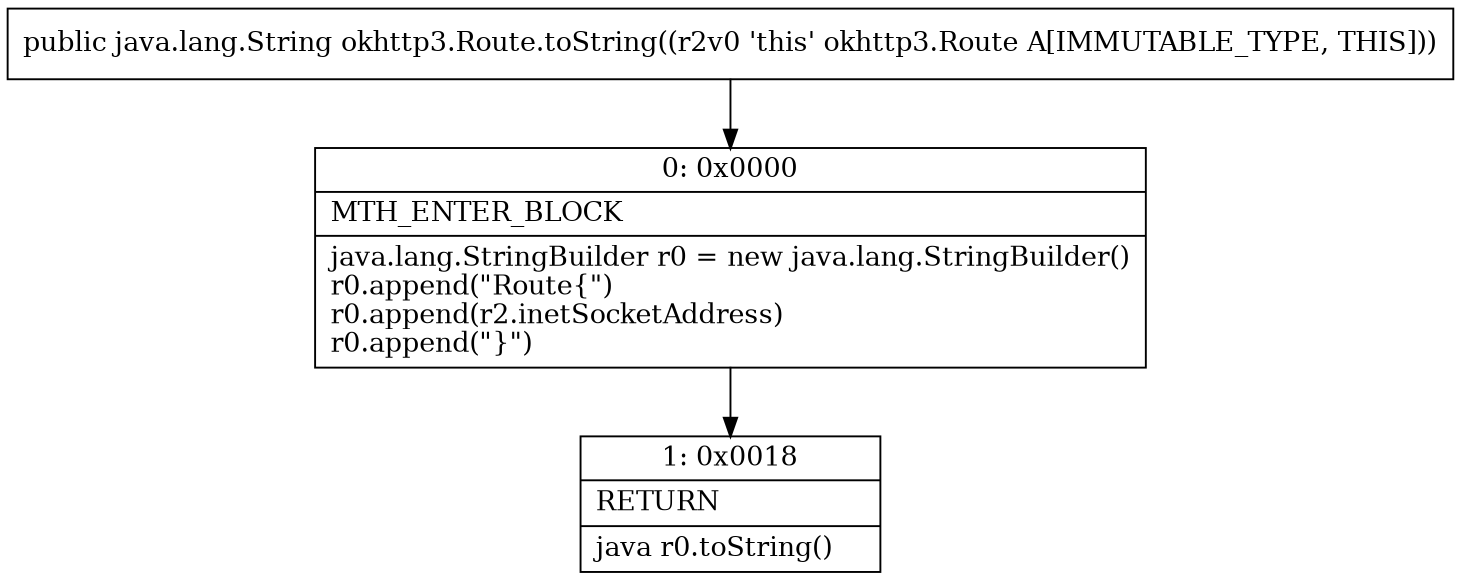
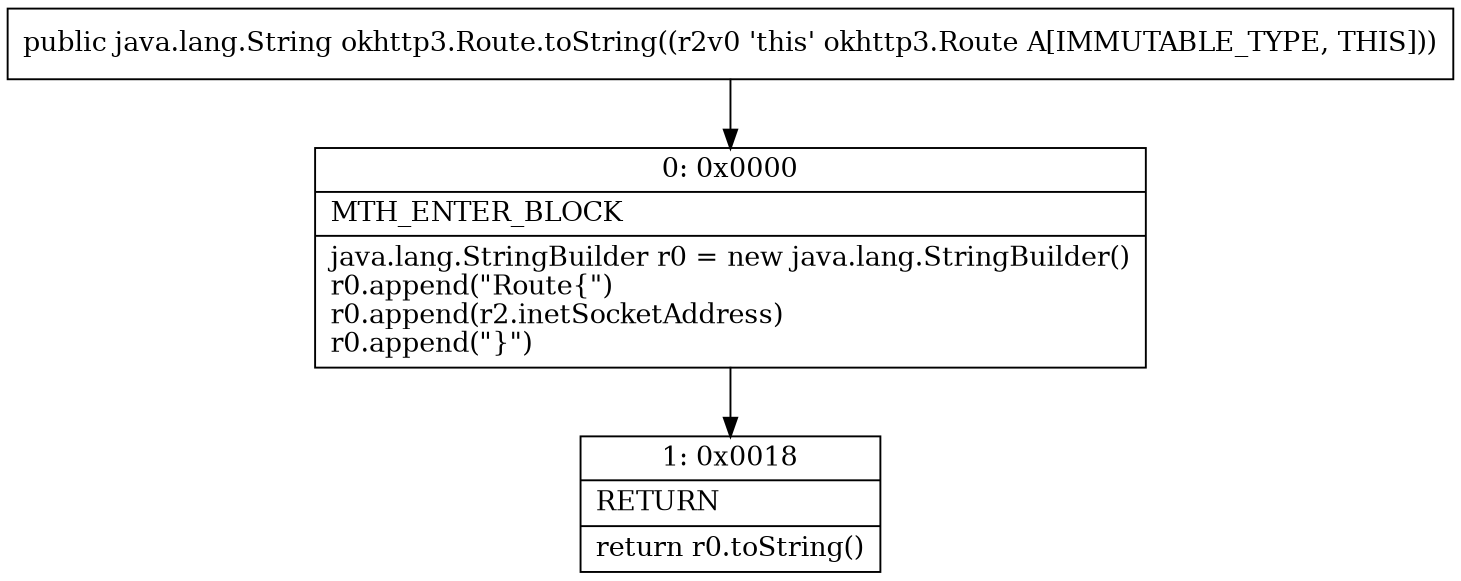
node "1: 0x0018": text "java r0.toString()" -> "return r0.toString()"
